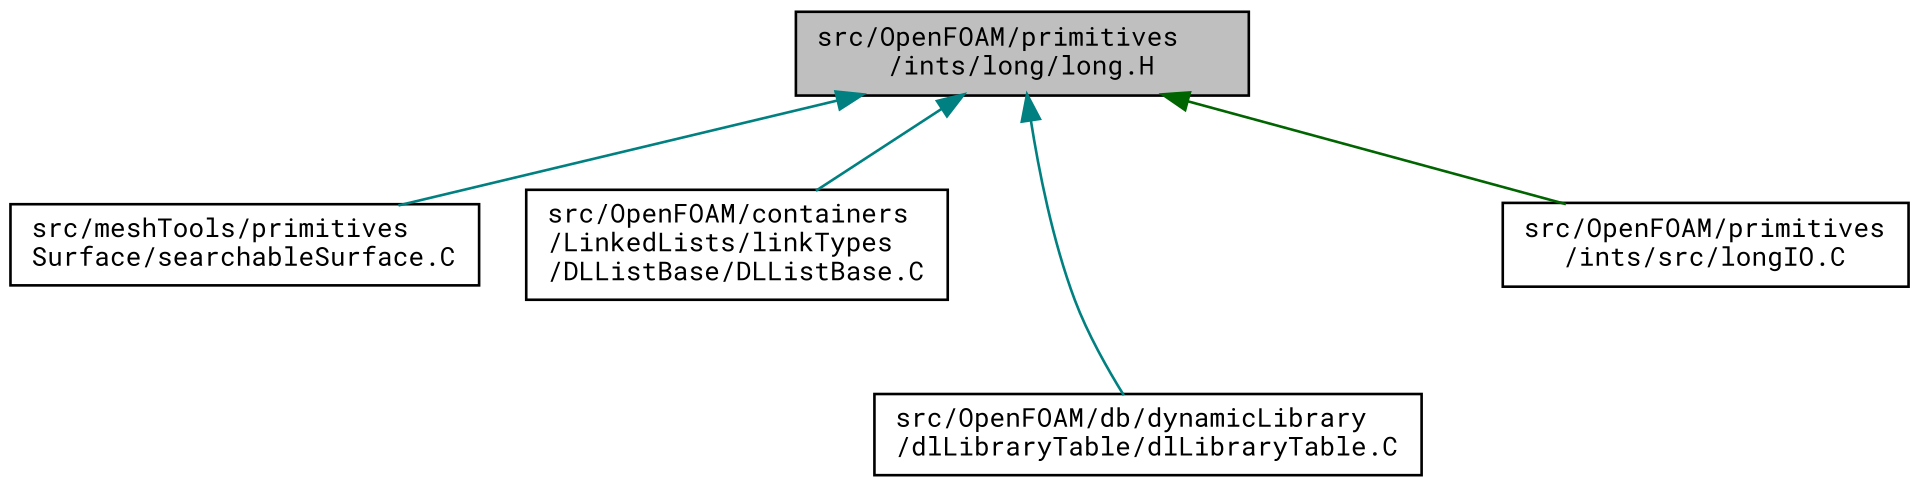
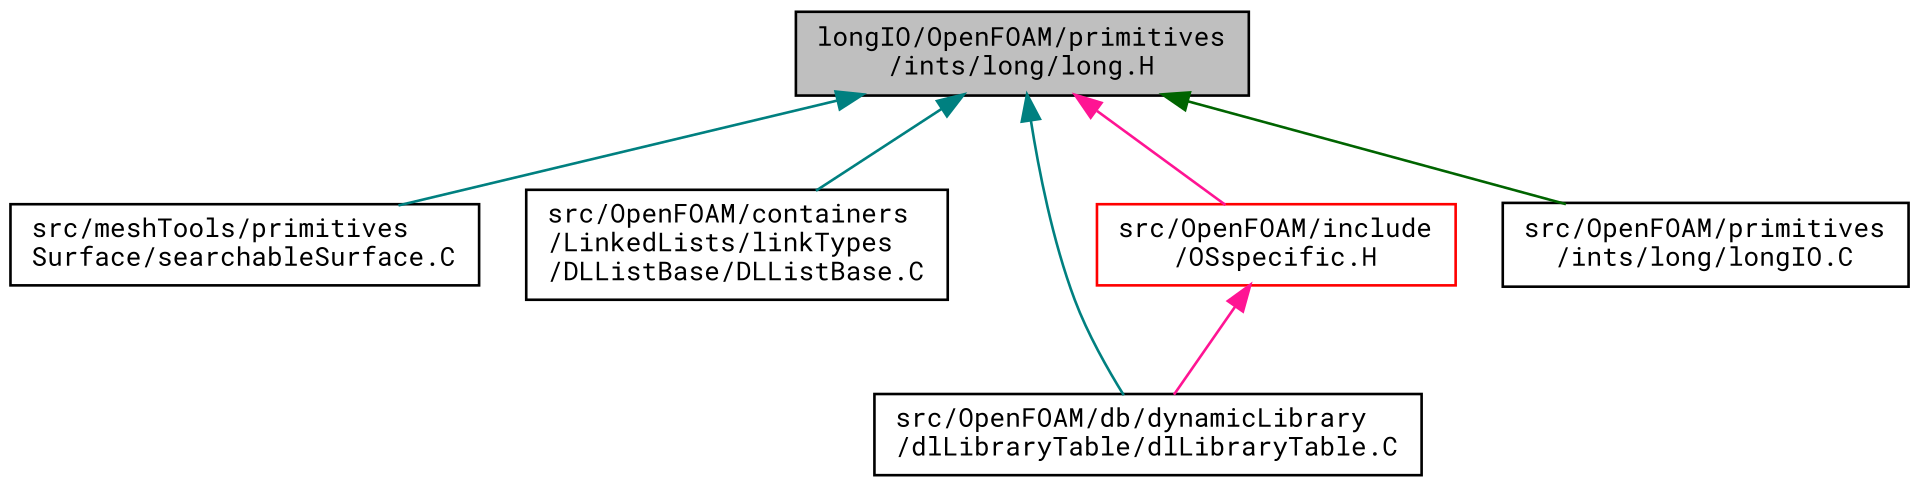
node "src/OpenFOAM/primitives /ints/long/long.H": label "src/OpenFOAM/primitives /ints/long/long.H" -> "longIO/OpenFOAM/primitives /ints/long/long.H"
node "src/OpenFOAM/include /OSspecific.H": added
node "src/OpenFOAM/primitives /ints/src/longIO.C": label "src/OpenFOAM/primitives /ints/src/longIO.C" -> "src/OpenFOAM/primitives /ints/long/longIO.C"
